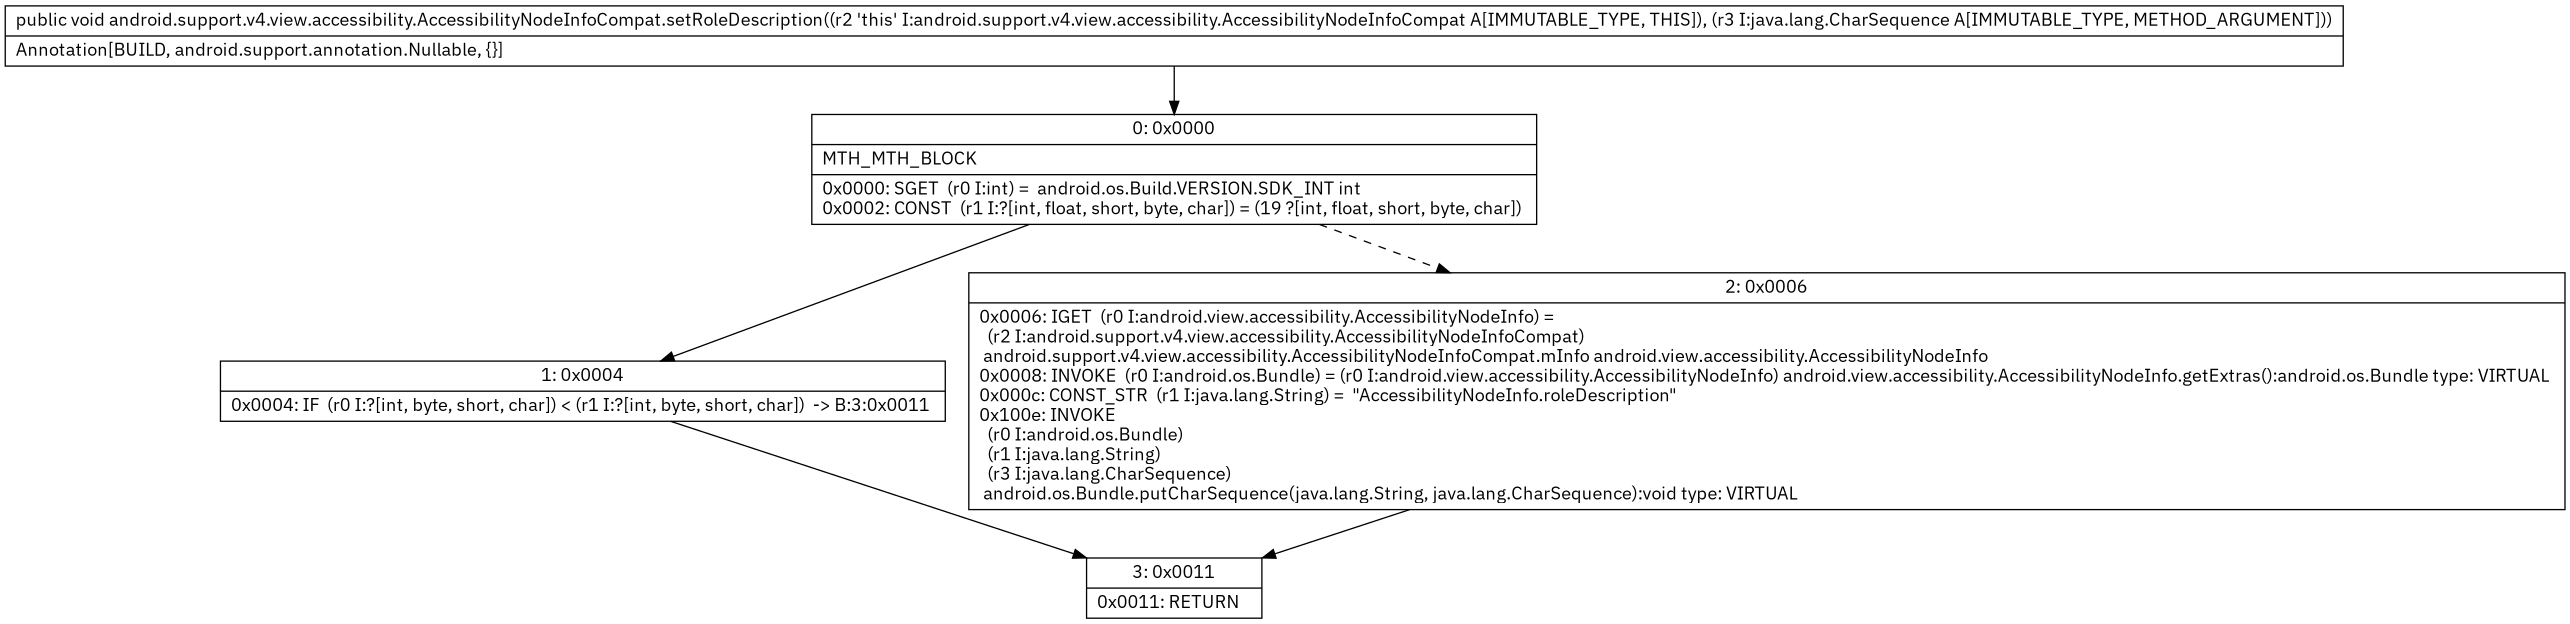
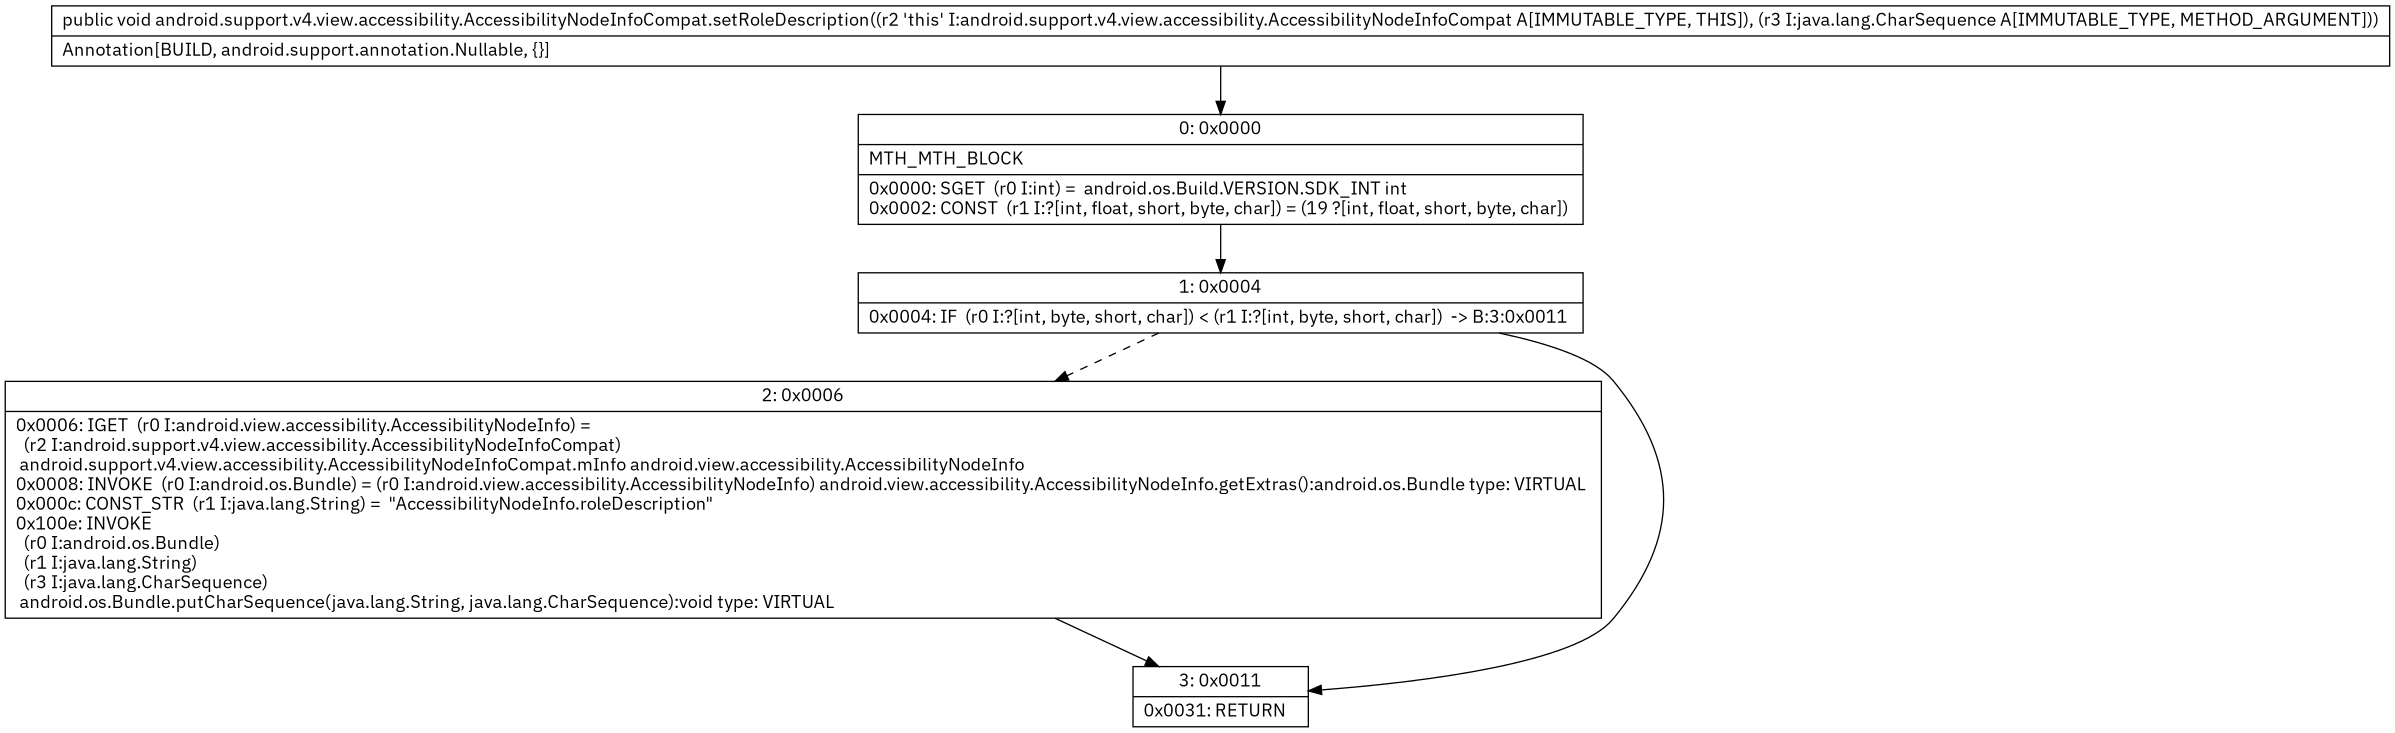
edge "0: 0x0000" -> "2: 0x0006": now "1: 0x0004" -> "2: 0x0006"
node "3: 0x0011": text "0x0011: RETURN" -> "0x0031: RETURN"
